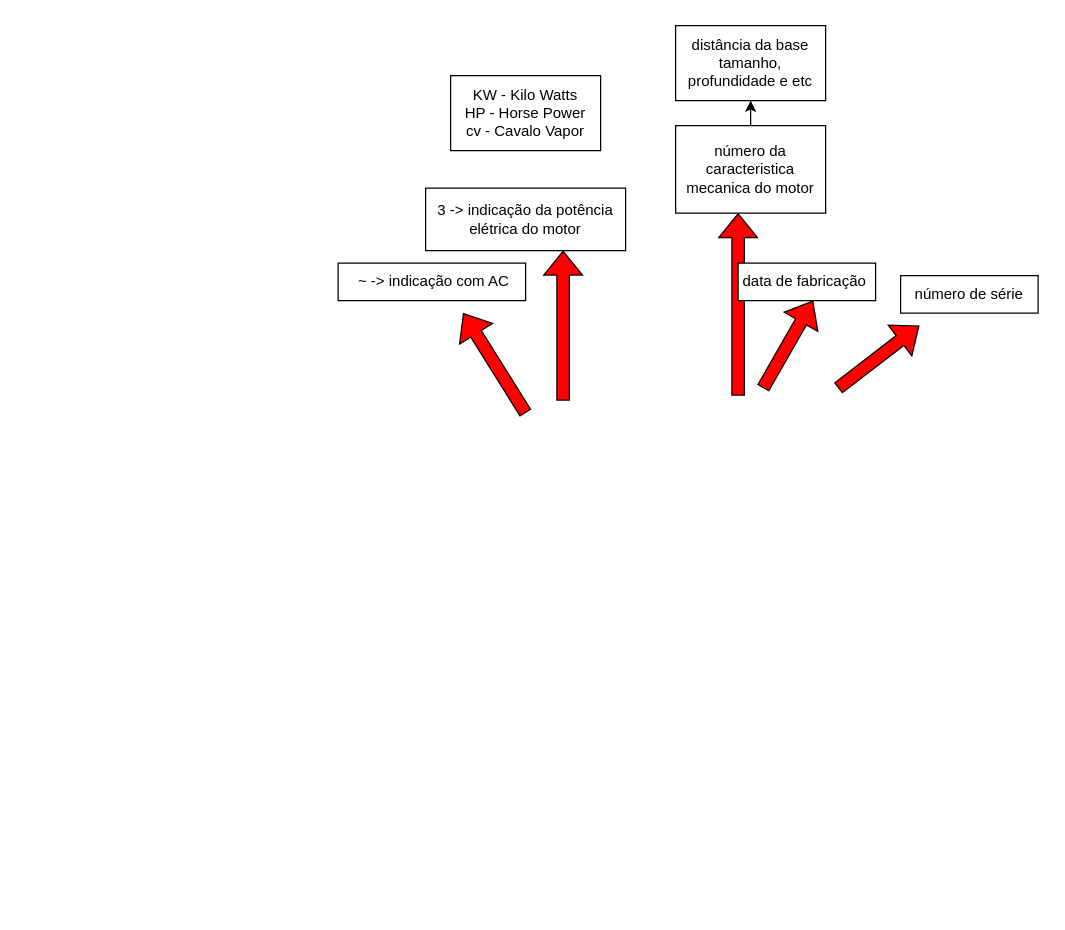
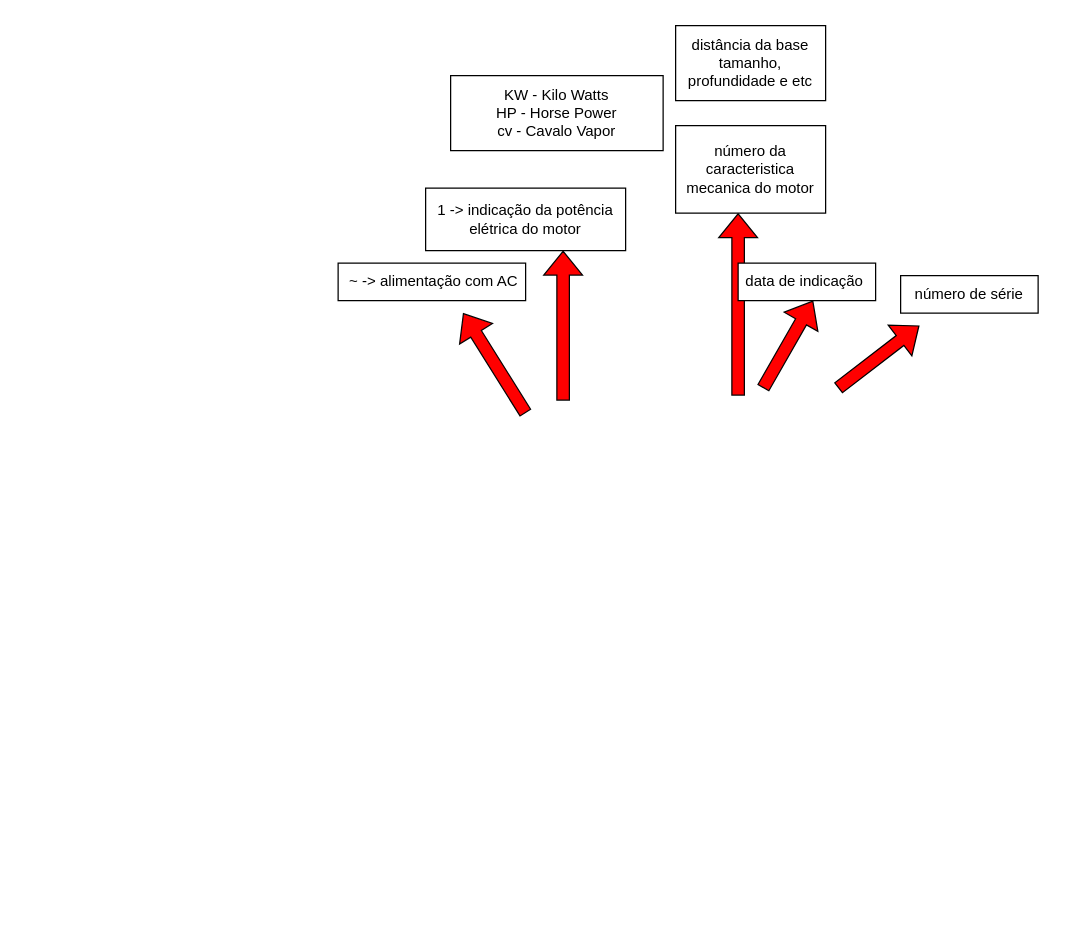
edge "número da caracteristica mecanica do motor" -> "distância da base tamanho, profundidade e etc": removed
node "KW - Kilo Watts HP - Horse Power cv - Cavalo Vapor": size 150x75 -> 213x75
node "3 -> indicação da potência elétrica do motor": label "3 -> indicação da potência elétrica do motor" -> "1 -> indicação da potência elétrica do motor"
node "~ -> indicação com AC": label "~ -> indicação com AC" -> "~ -> alimentação com AC"
node "data de fabricação": label "data de fabricação" -> "data de indicação"
